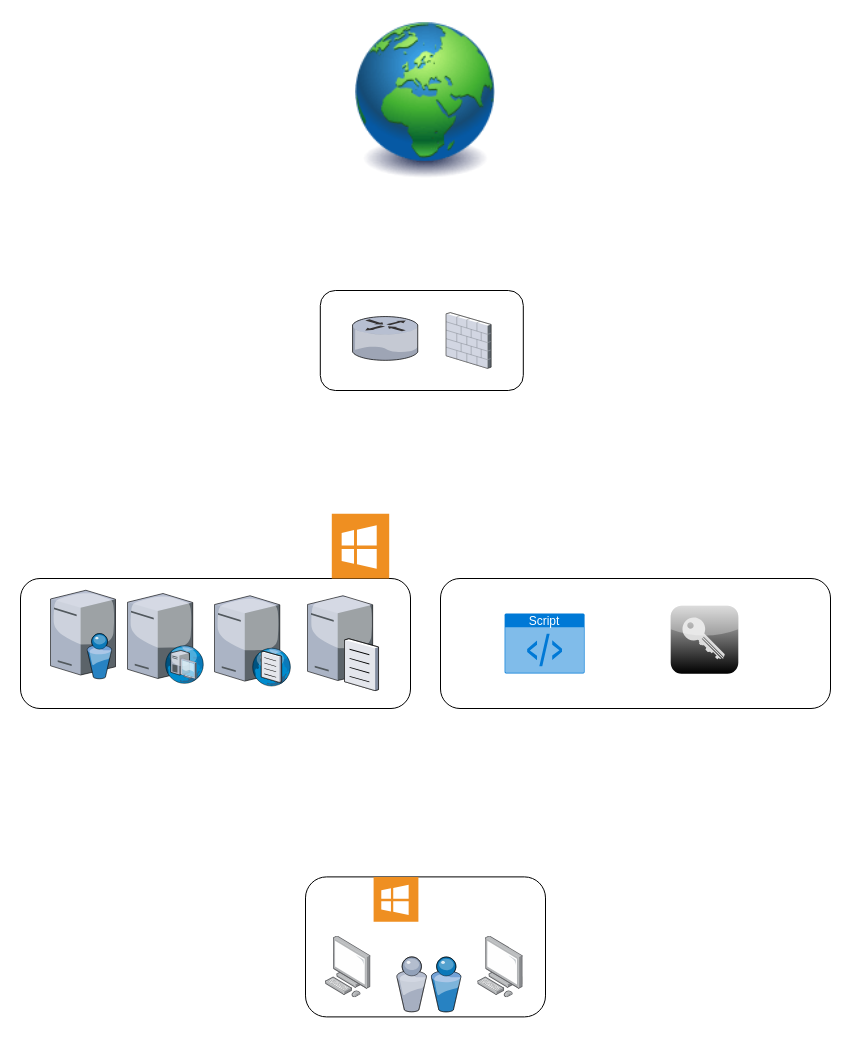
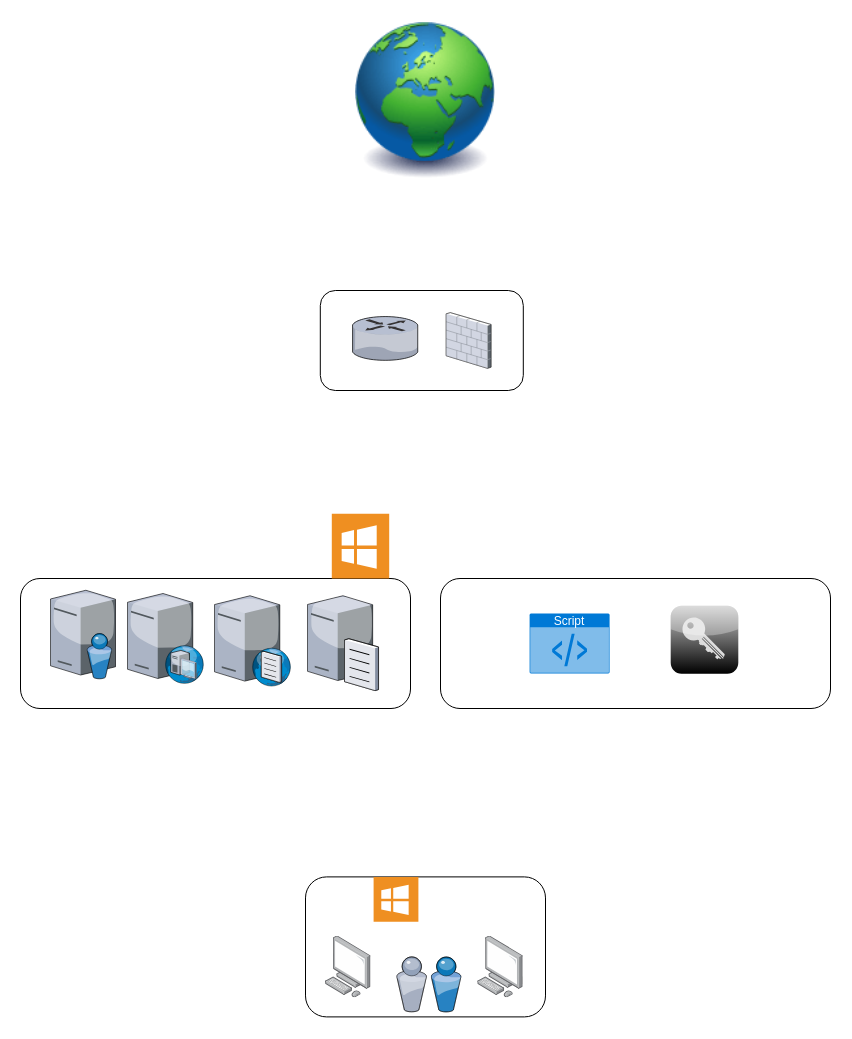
node "Script": moved (545, 644) -> (570, 644)
